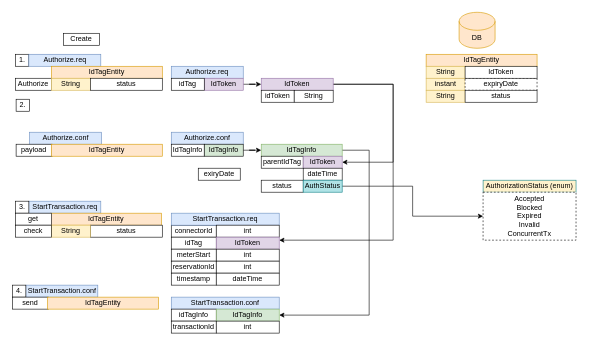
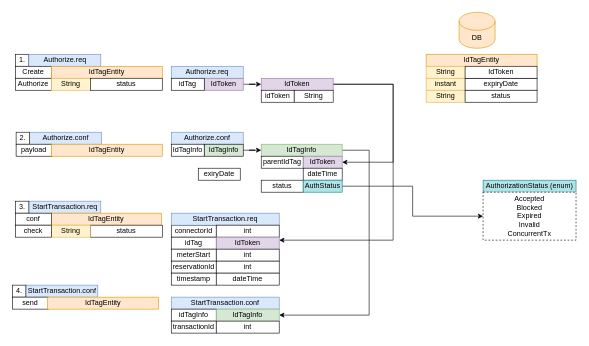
node "Create": moved (81, 39) -> (33, 72)
node "expiryDate": style dashed -> solid
node "2.": moved (23, 105) -> (23, 138)
node "AuthorizationStatus (enum)": fillcolor #fff2cc -> #b0e3e6
node "get": label "get" -> "conf"
